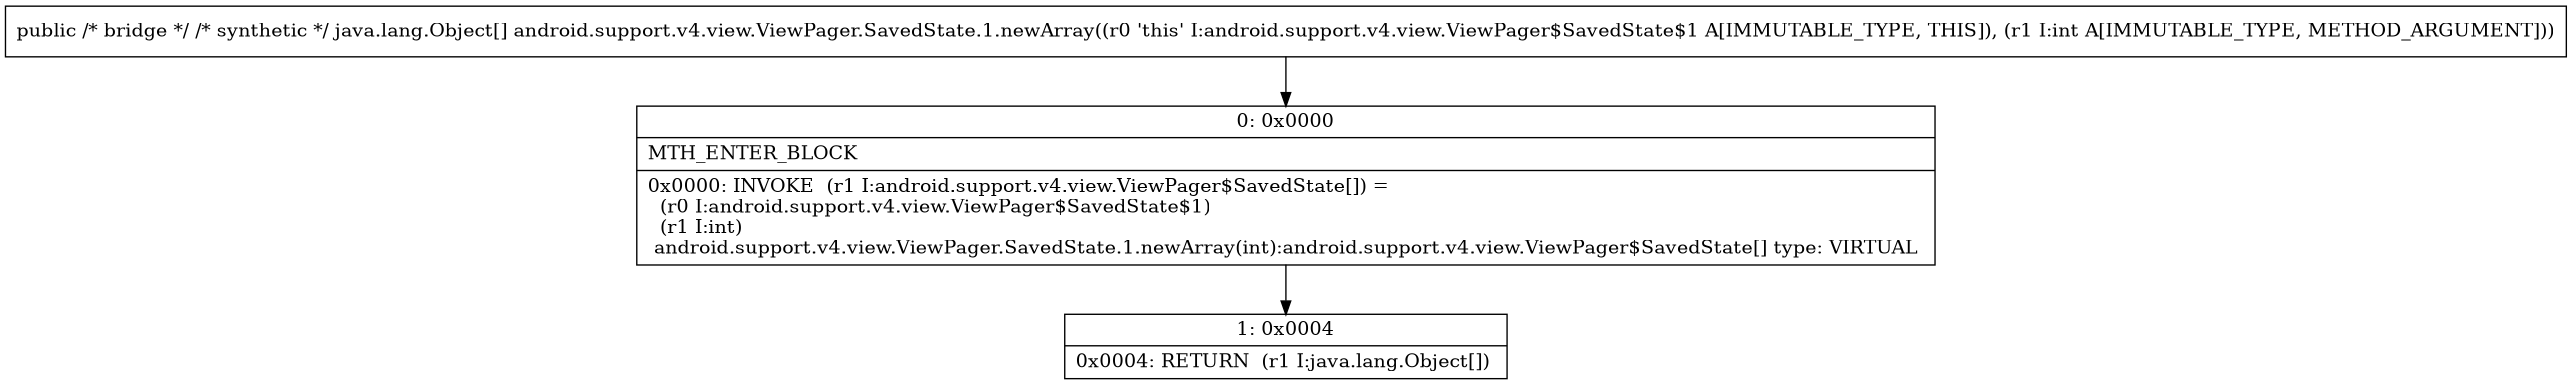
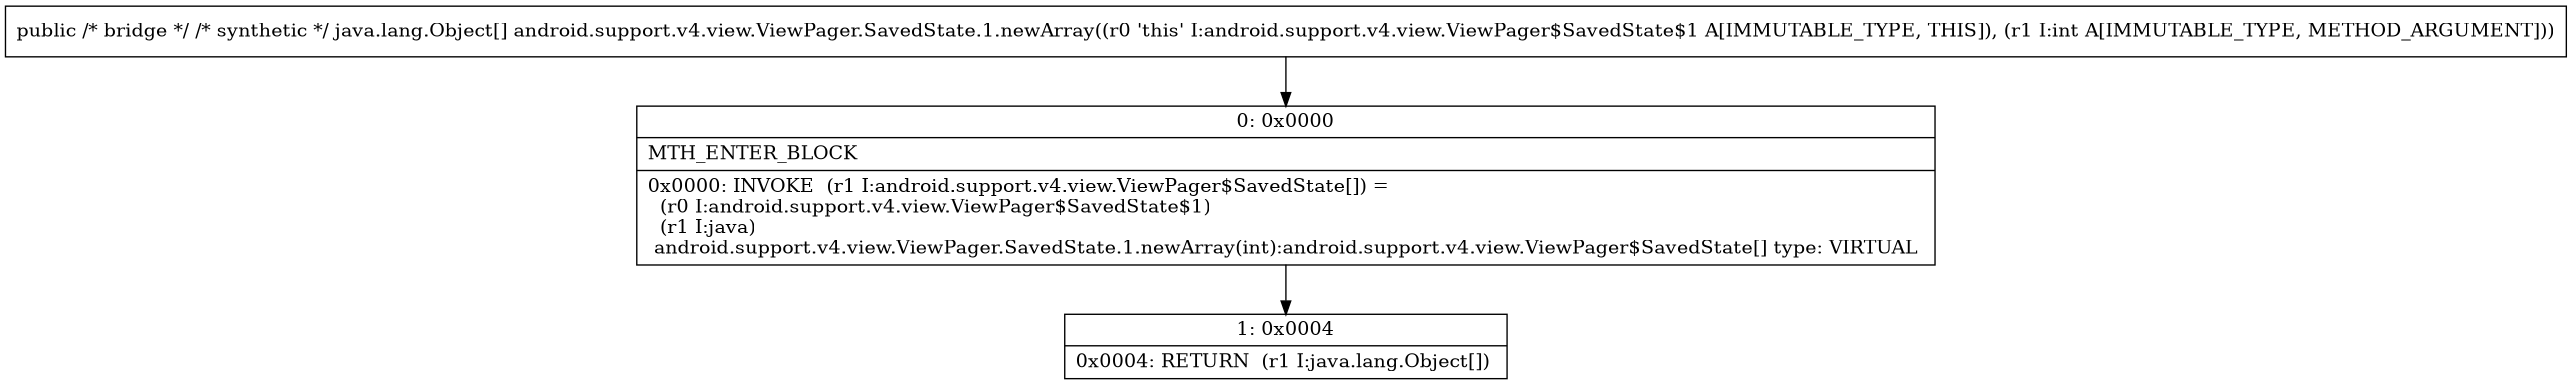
node "0: 0x0000": text "(r1 I:int)" -> "(r1 I:java)"
